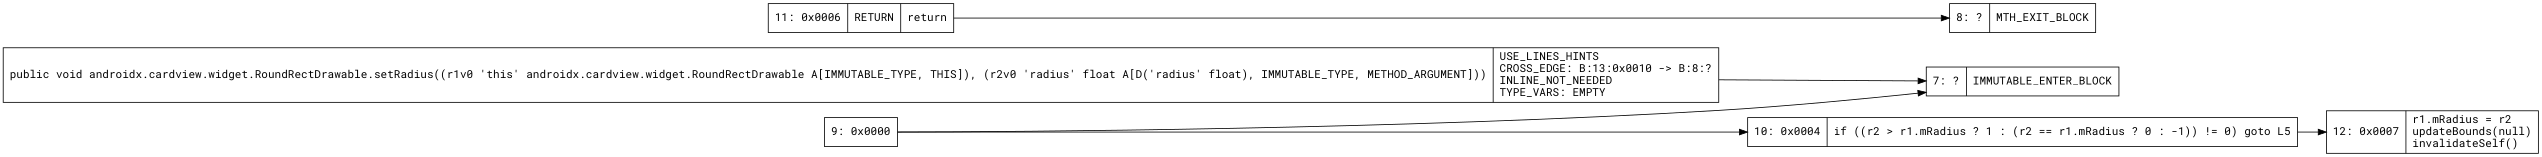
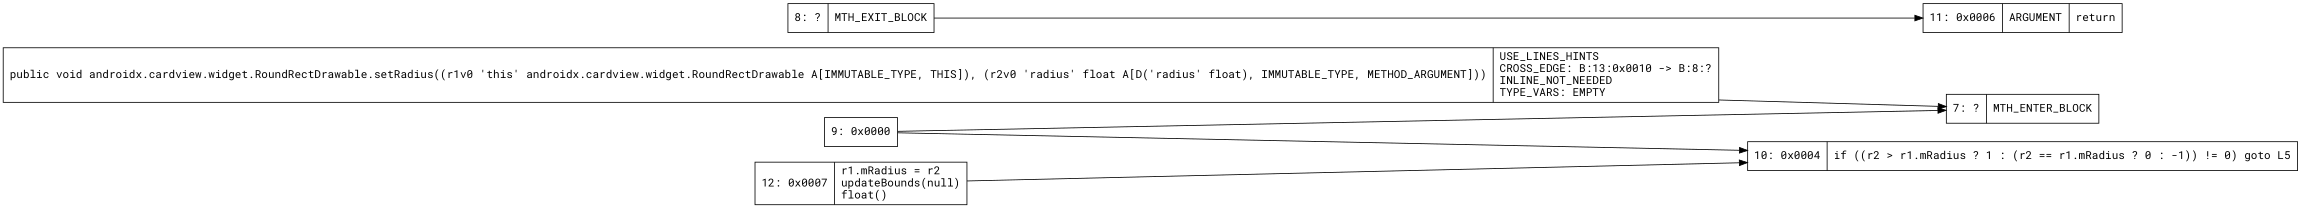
node "11: 0x0006": text "RETURN" -> "ARGUMENT"
edge "11: 0x0006" -> "8: ?": reversed
node "7: ?": text "IMMUTABLE_ENTER_BLOCK" -> "MTH_ENTER_BLOCK"
edge "10: 0x0004" -> "12: 0x0007": reversed
node "12: 0x0007": text "invalidateSelf()" -> "float()"
